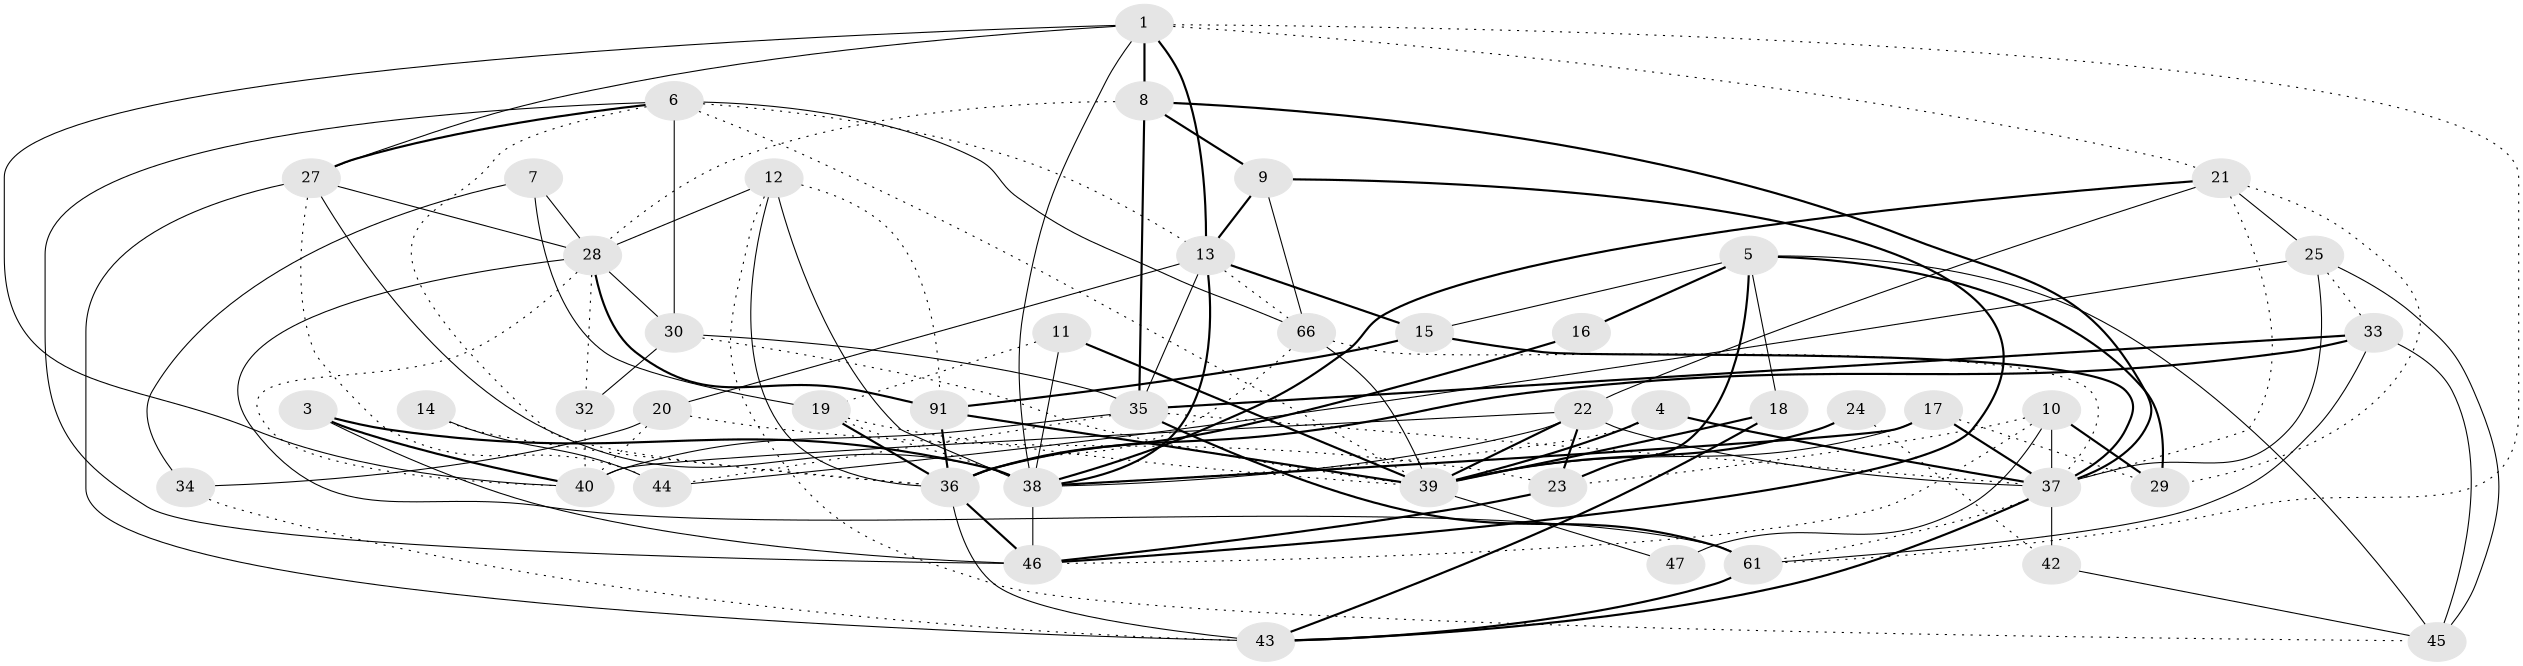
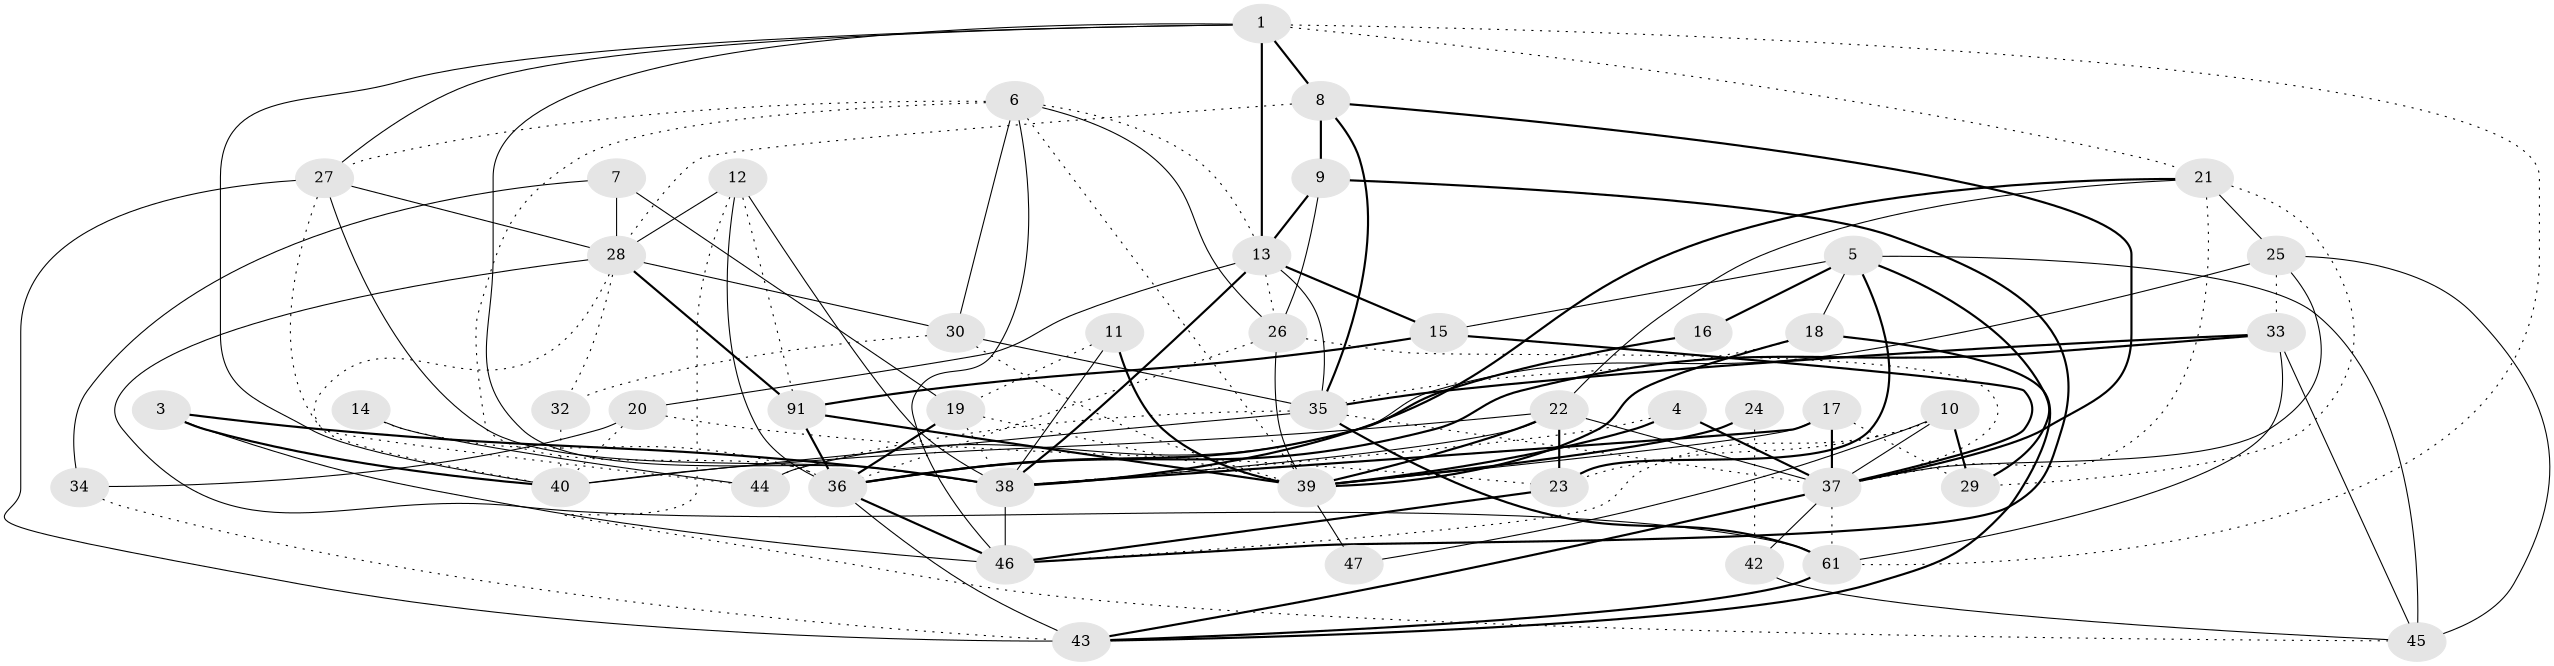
edge "6" -- "27": style bold -> dotted
node "66": label "66" -> "26"
edge "30" -- "32": style solid -> dotted
edge "18" -- "35": added
